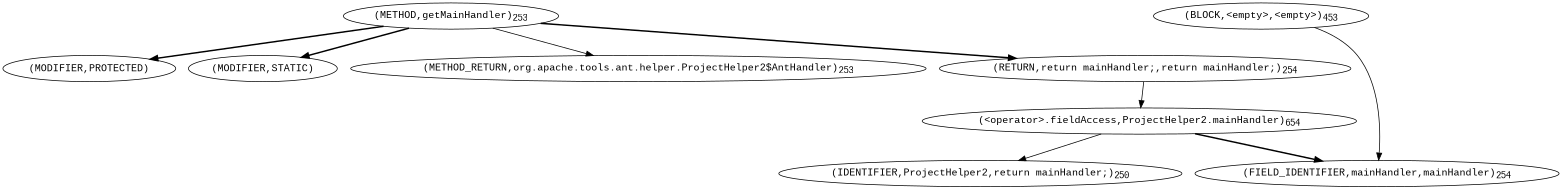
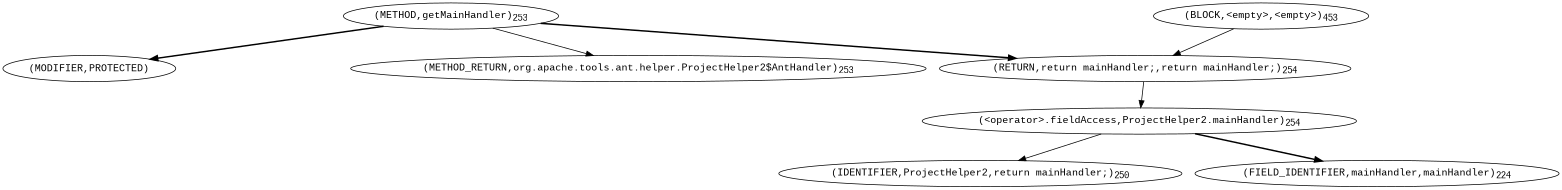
node "(MODIFIER,STATIC)": removed
edge "(BLOCK,<empty>,<empty>)" -> "(FIELD_IDENTIFIER,mainHandler,mainHandler)": now "(BLOCK,<empty>,<empty>)" -> "(RETURN,return mainHandler;,return mainHandler;)"
node "(<operator>.fieldAccess,ProjectHelper2.mainHandler)": text "654" -> "254"
node "(FIELD_IDENTIFIER,mainHandler,mainHandler)": text "254" -> "224"
